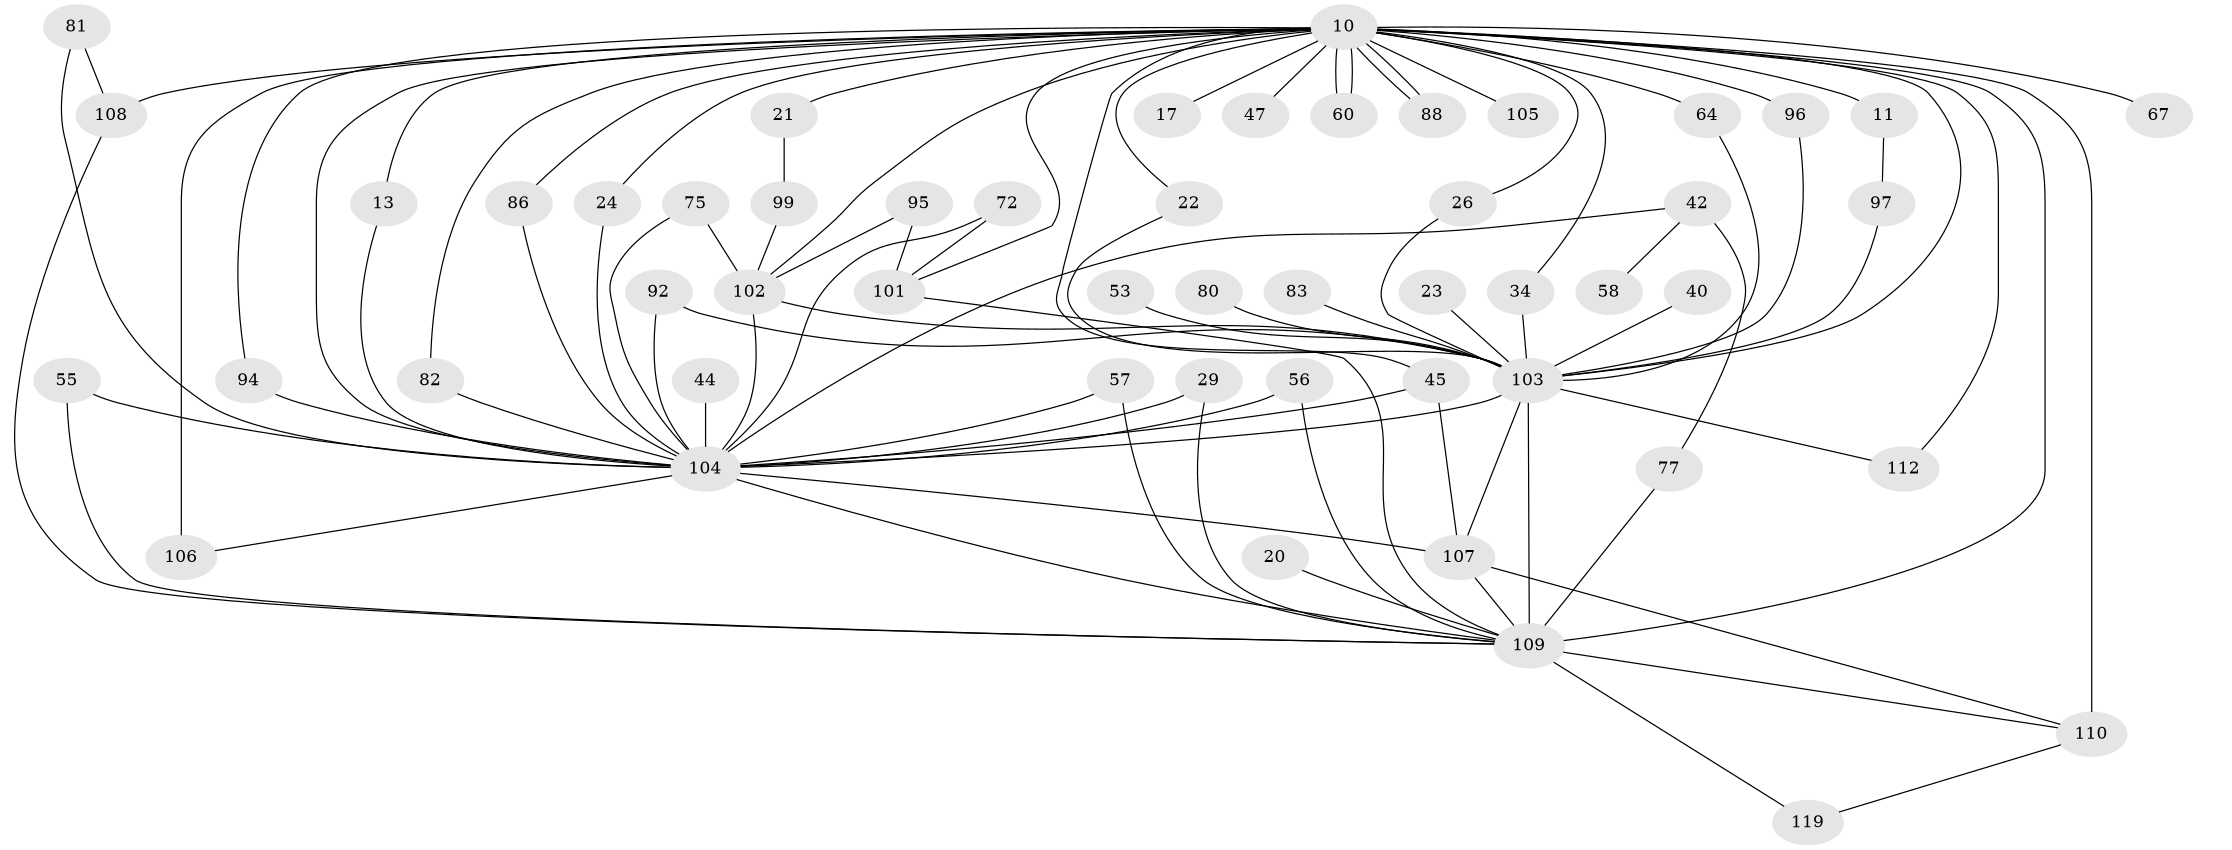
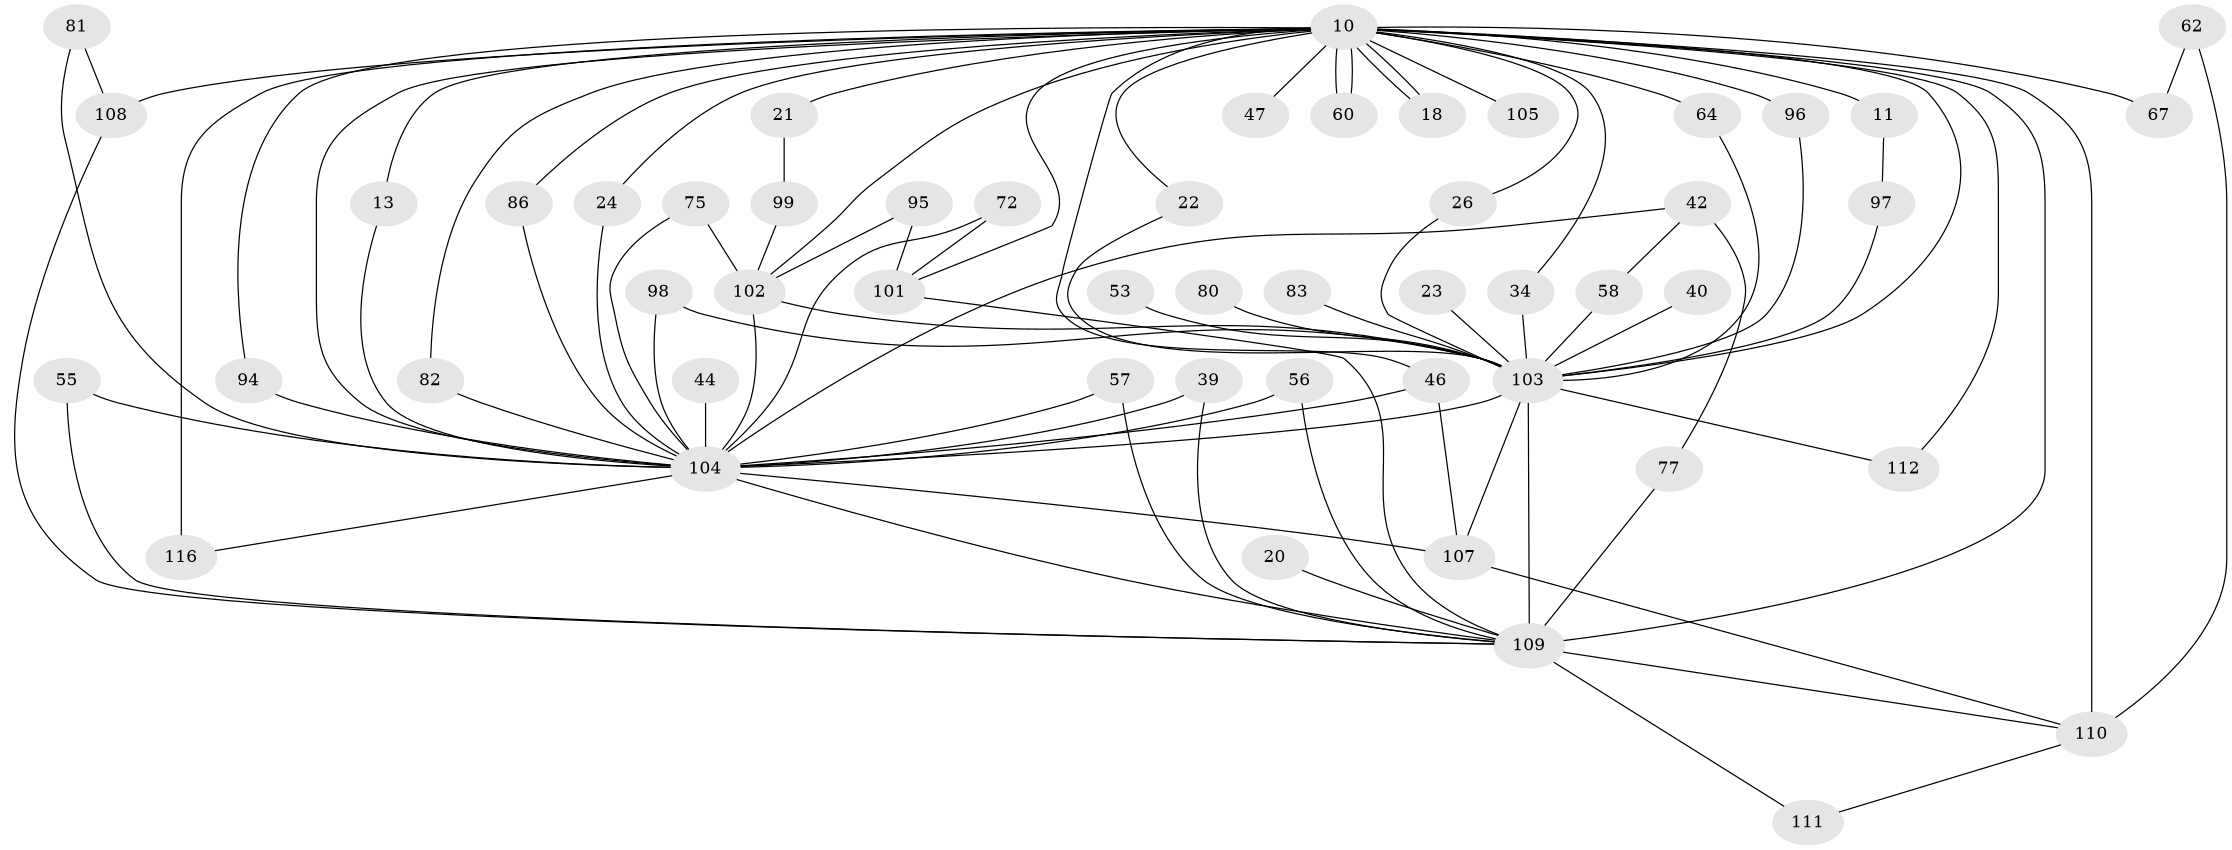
node "62": added
node "17": removed
node "88": label "88" -> "18"
node "92": label "92" -> "98"
edge "58" -- "103": added
node "29": label "29" -> "39"
node "45": label "45" -> "46"
node "106": label "106" -> "116"
edge "107" -- "109": removed
node "119": label "119" -> "111"
